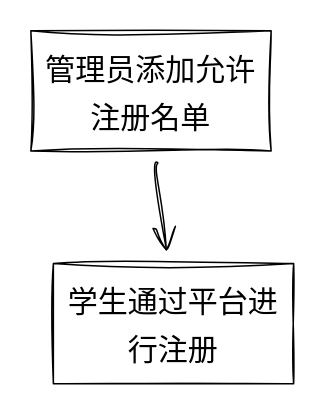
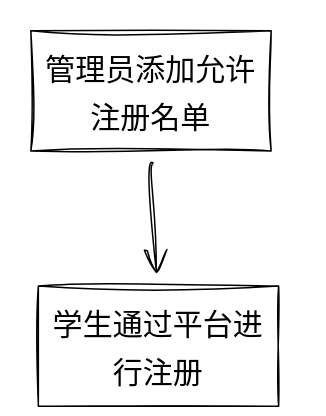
node "学生通过平台进行注册": moved (173, 323) -> (158, 346)
